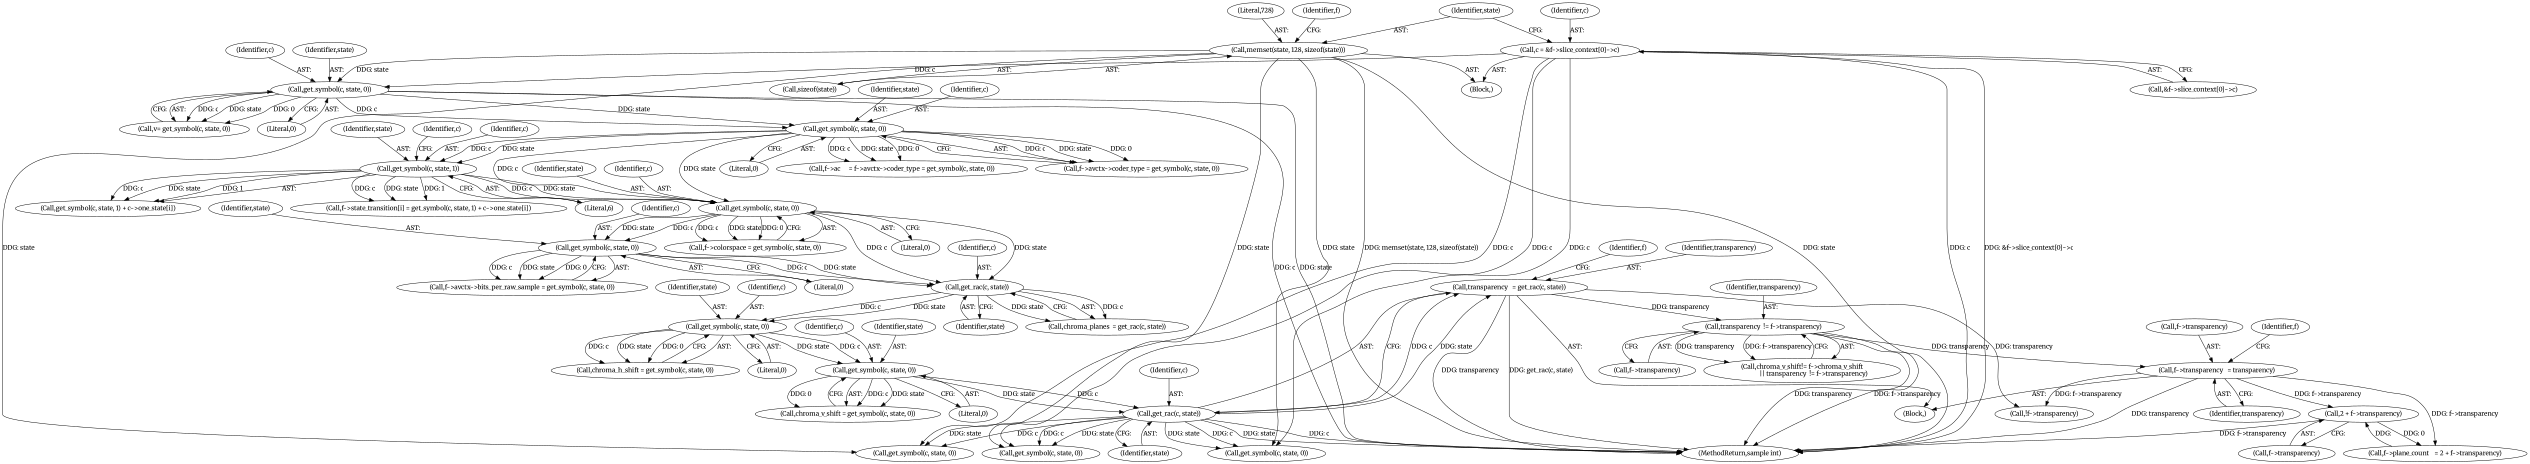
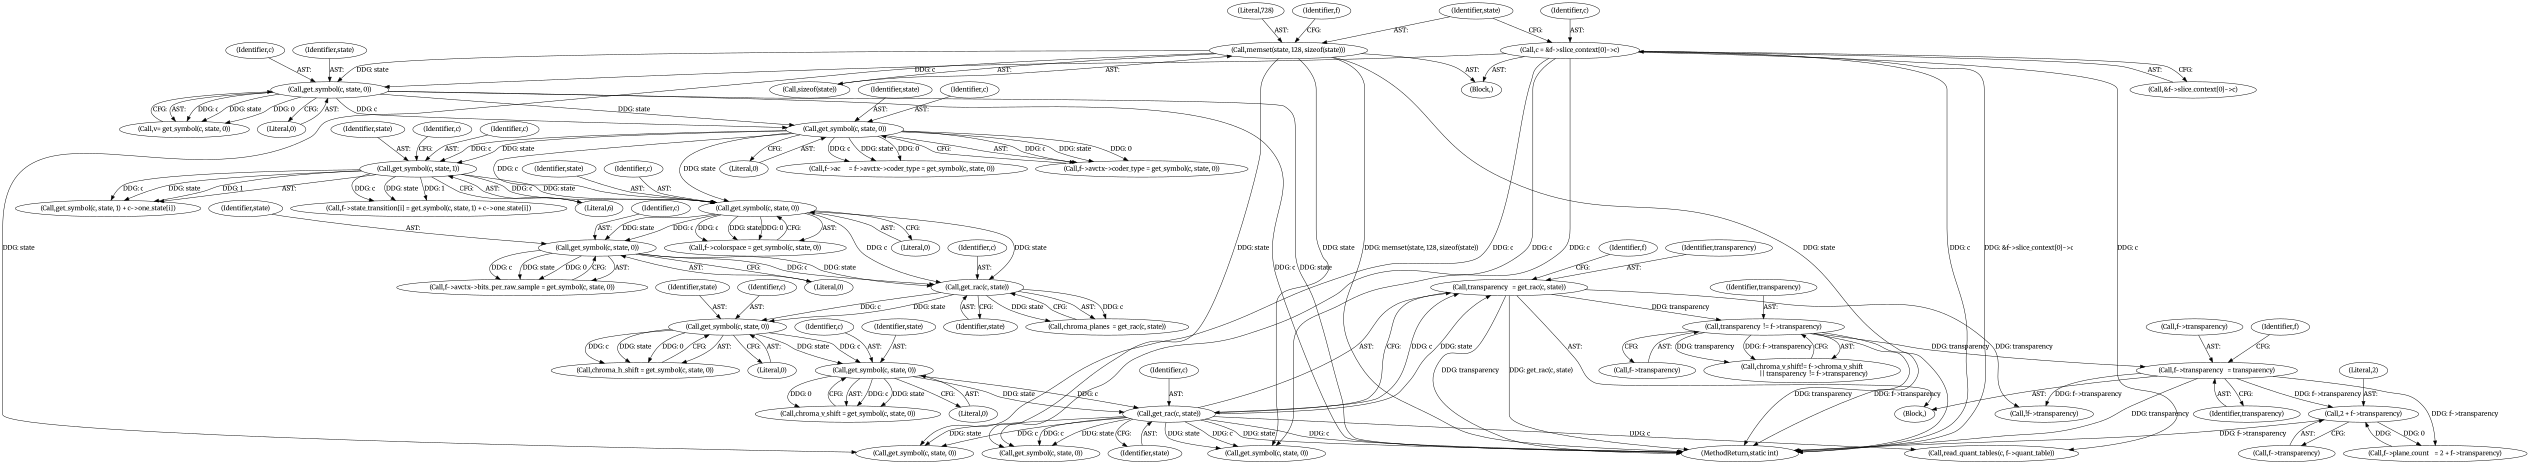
node "(Literal,2)": added
node "(MethodReturn,sample int)": label "(MethodReturn,sample int)" -> "(MethodReturn,static int)"
node "(Call,read_quant_tables(c, f->quant_table))": added
